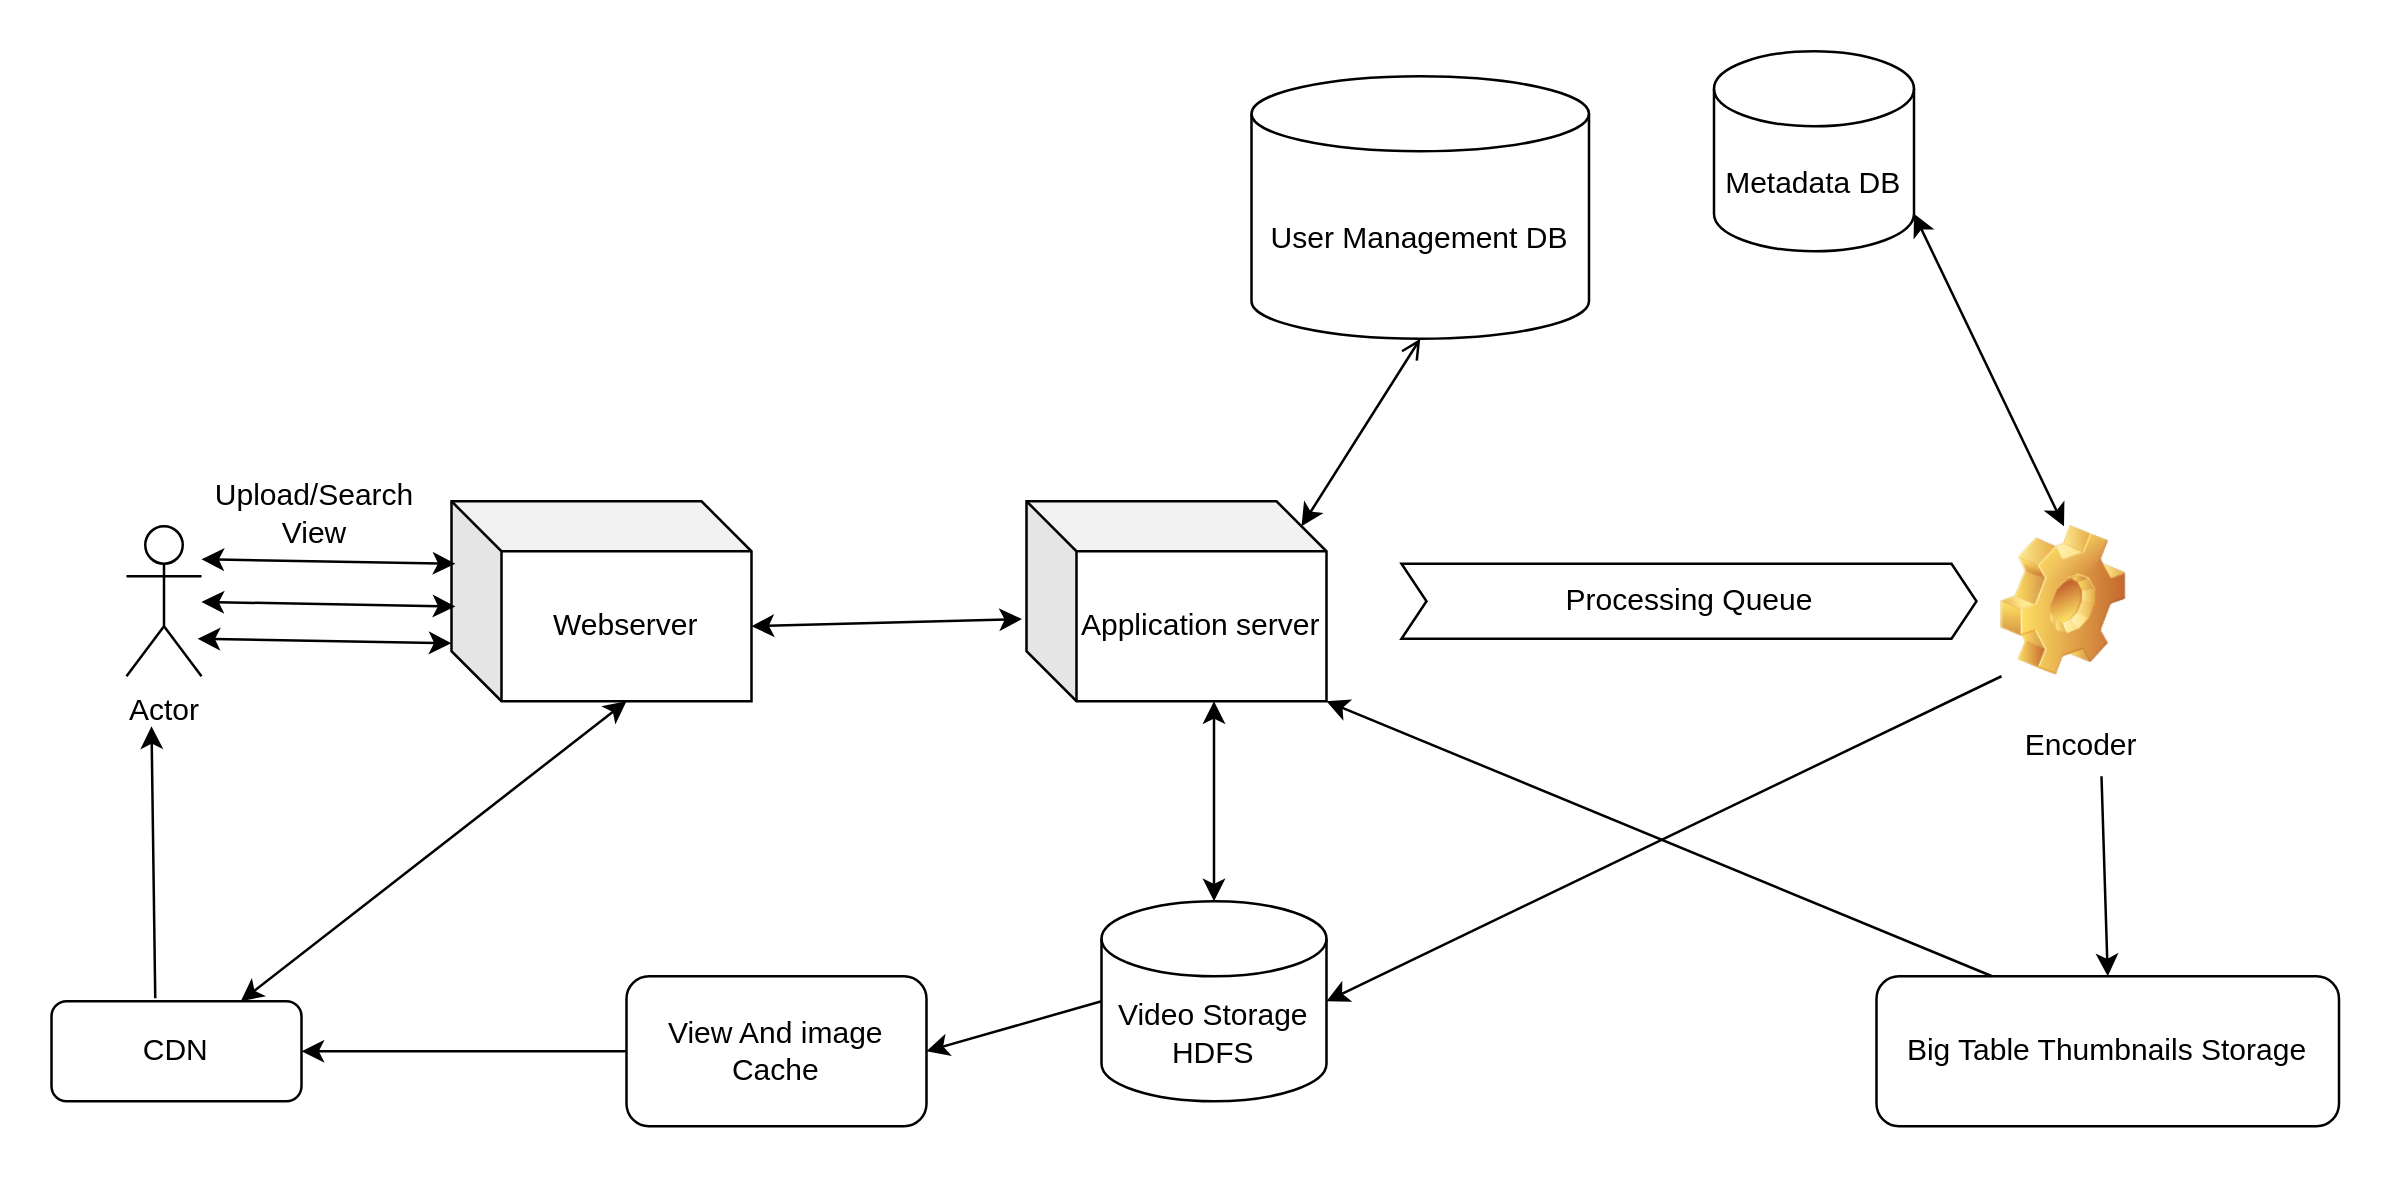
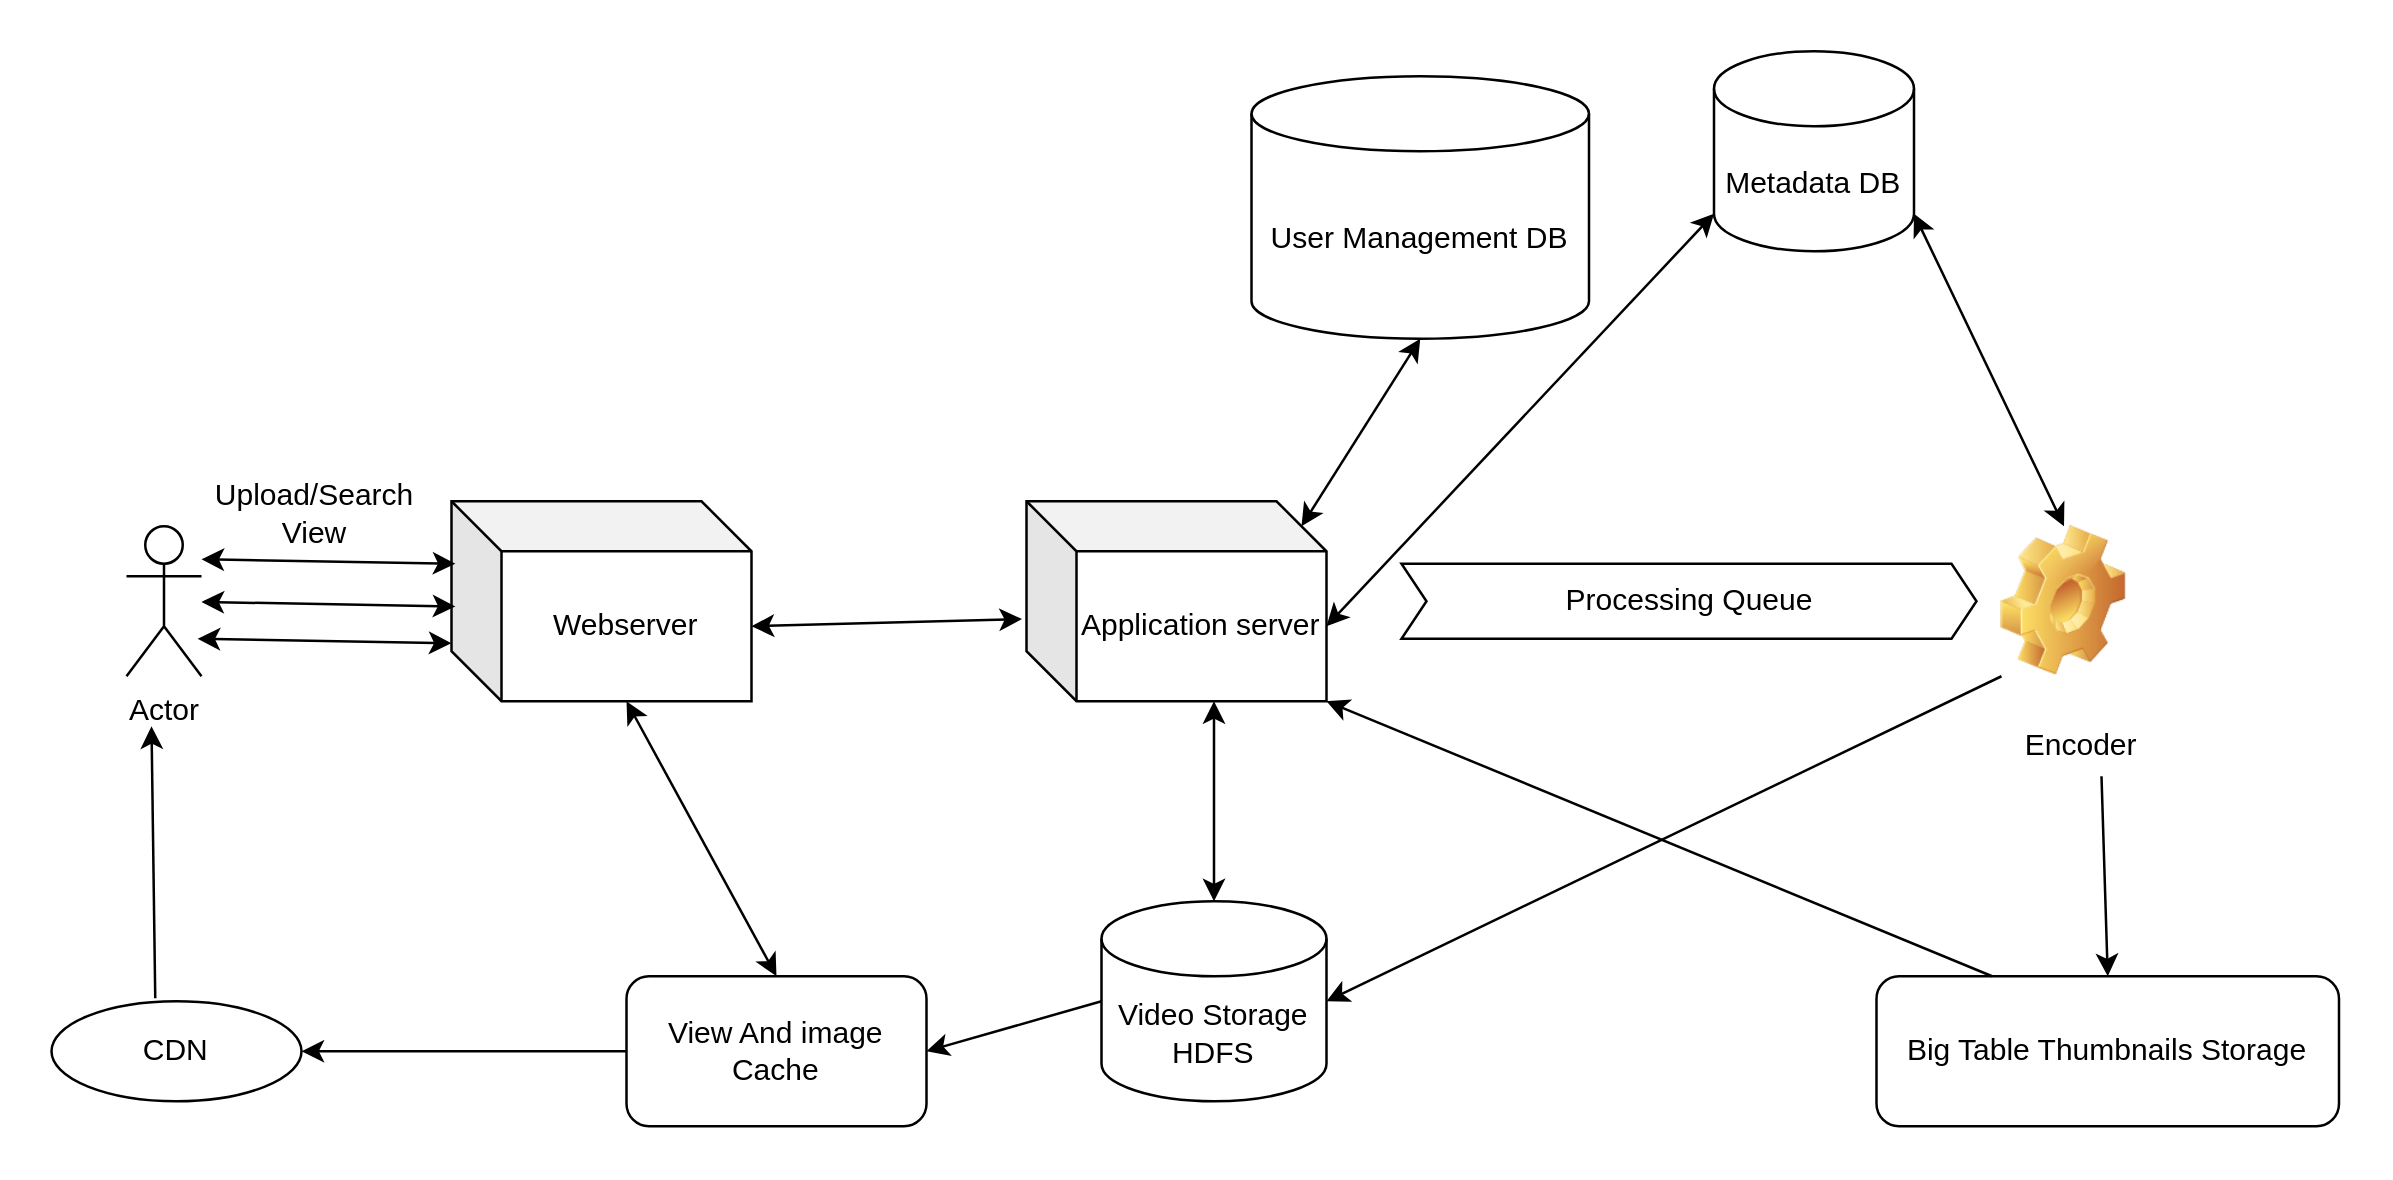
edge "User Management DB" -- "Application server": arrowhead open -> classic
edge "Metadata DB" -- "Application server": added
edge "Webserver" -- "CDN": now "Webserver" -- "View And image Cache"
node "CDN": shape rounded rectangle -> ellipse
